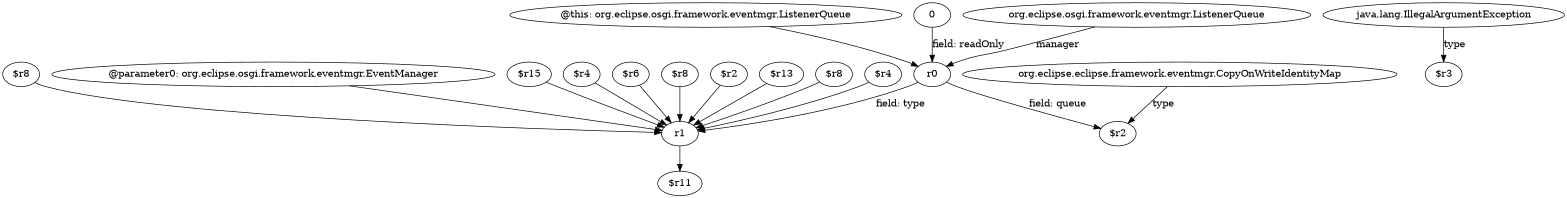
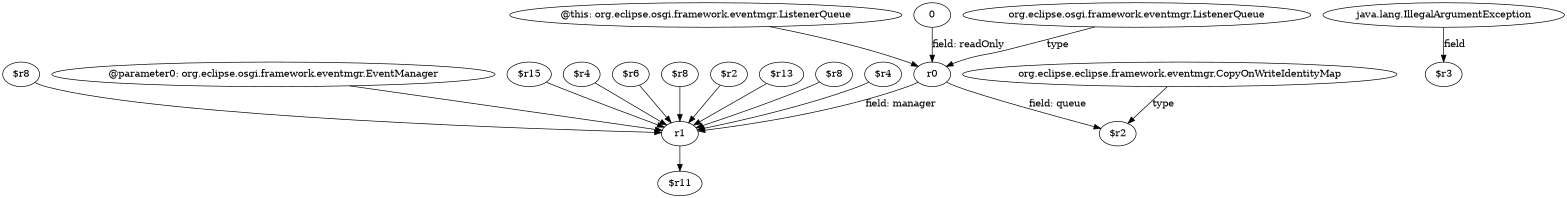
edge "org.eclipse.osgi.framework.eventmgr.ListenerQueue" -> "r0": label "manager" -> "type"
edge "java.lang.IllegalArgumentException" -> "$r3": label "type" -> "field"
edge "r0" -> "r1": label "field: type" -> "field: manager"
